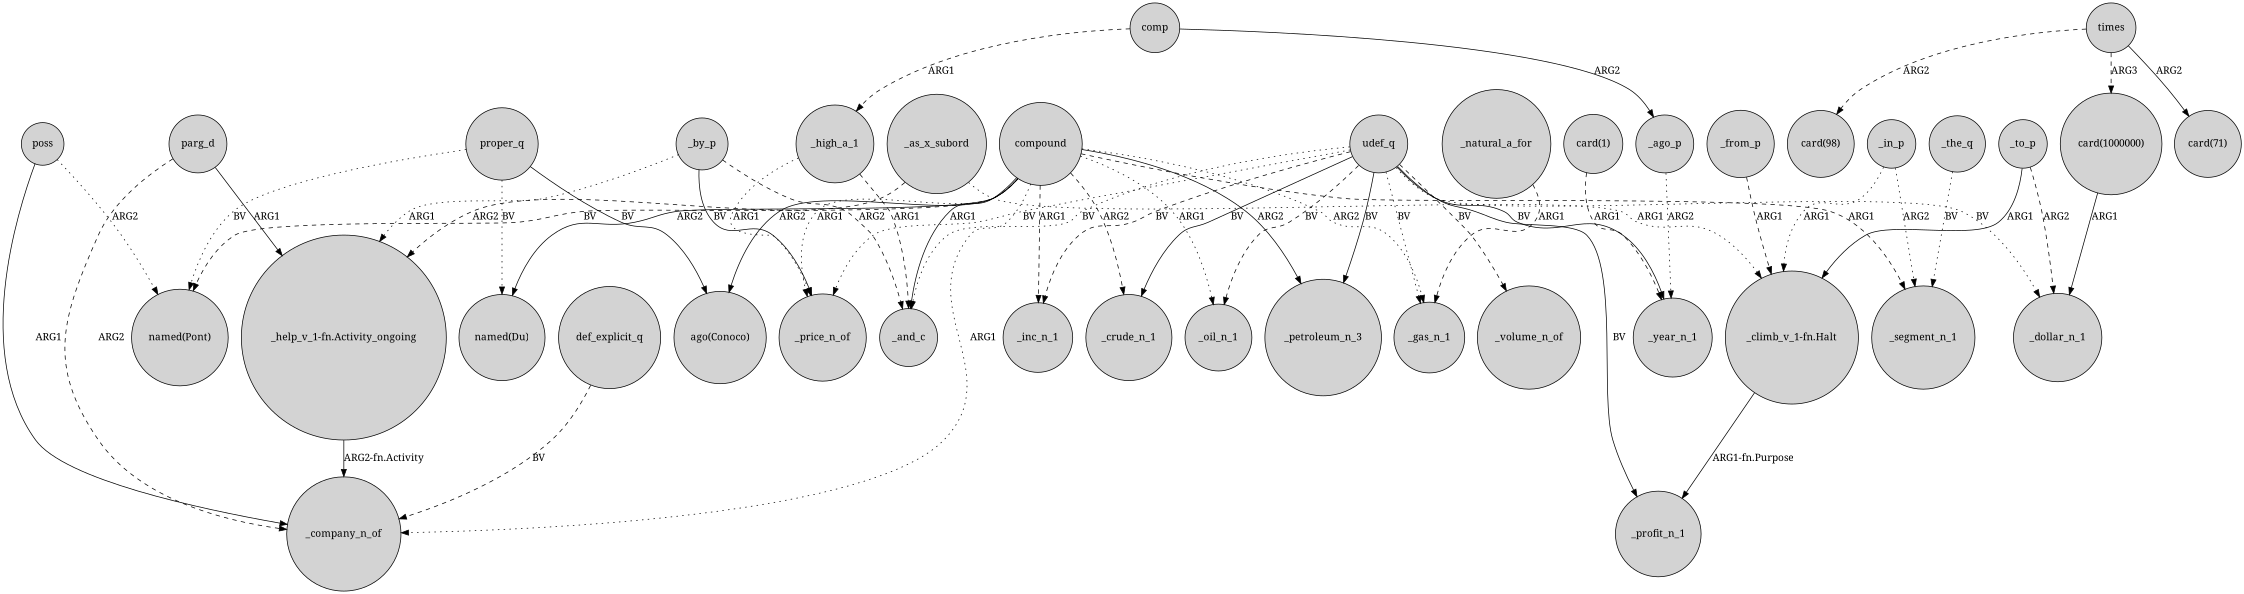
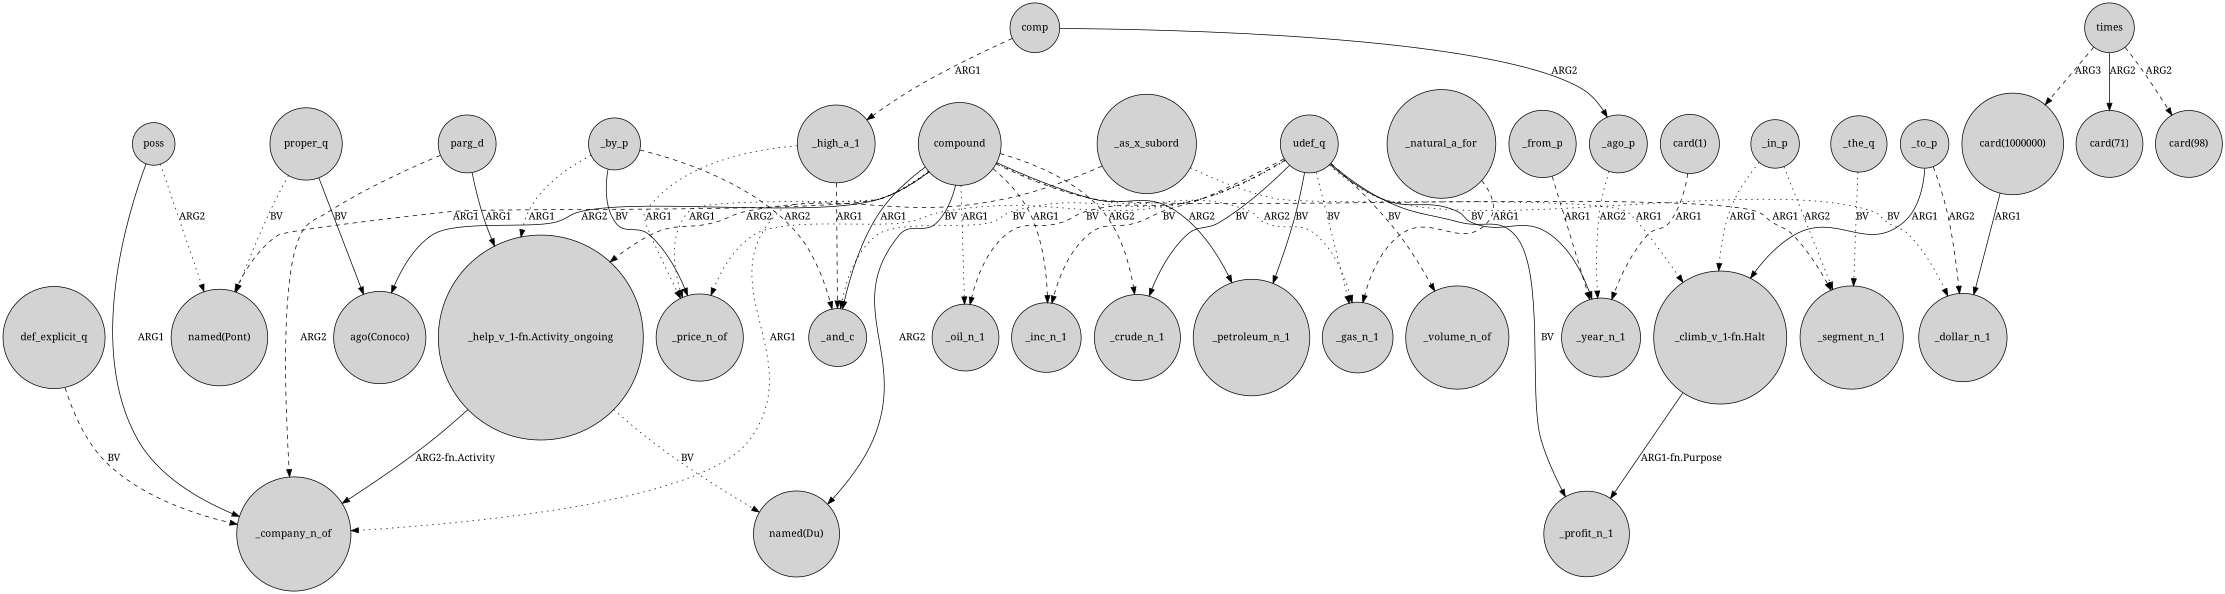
edge "compound" -> "named(Pont)": label "BV" -> "ARG1"
edge "_from_p" -> "_climb_v_1-fn.Halt": now "_from_p" -> "_year_n_1"
edge "proper_q" -> "named(Du)": now "_help_v_1-fn.Activity_ongoing" -> "named(Du)"
node "_petroleum_n_3": label "_petroleum_n_3" -> "_petroleum_n_1"
